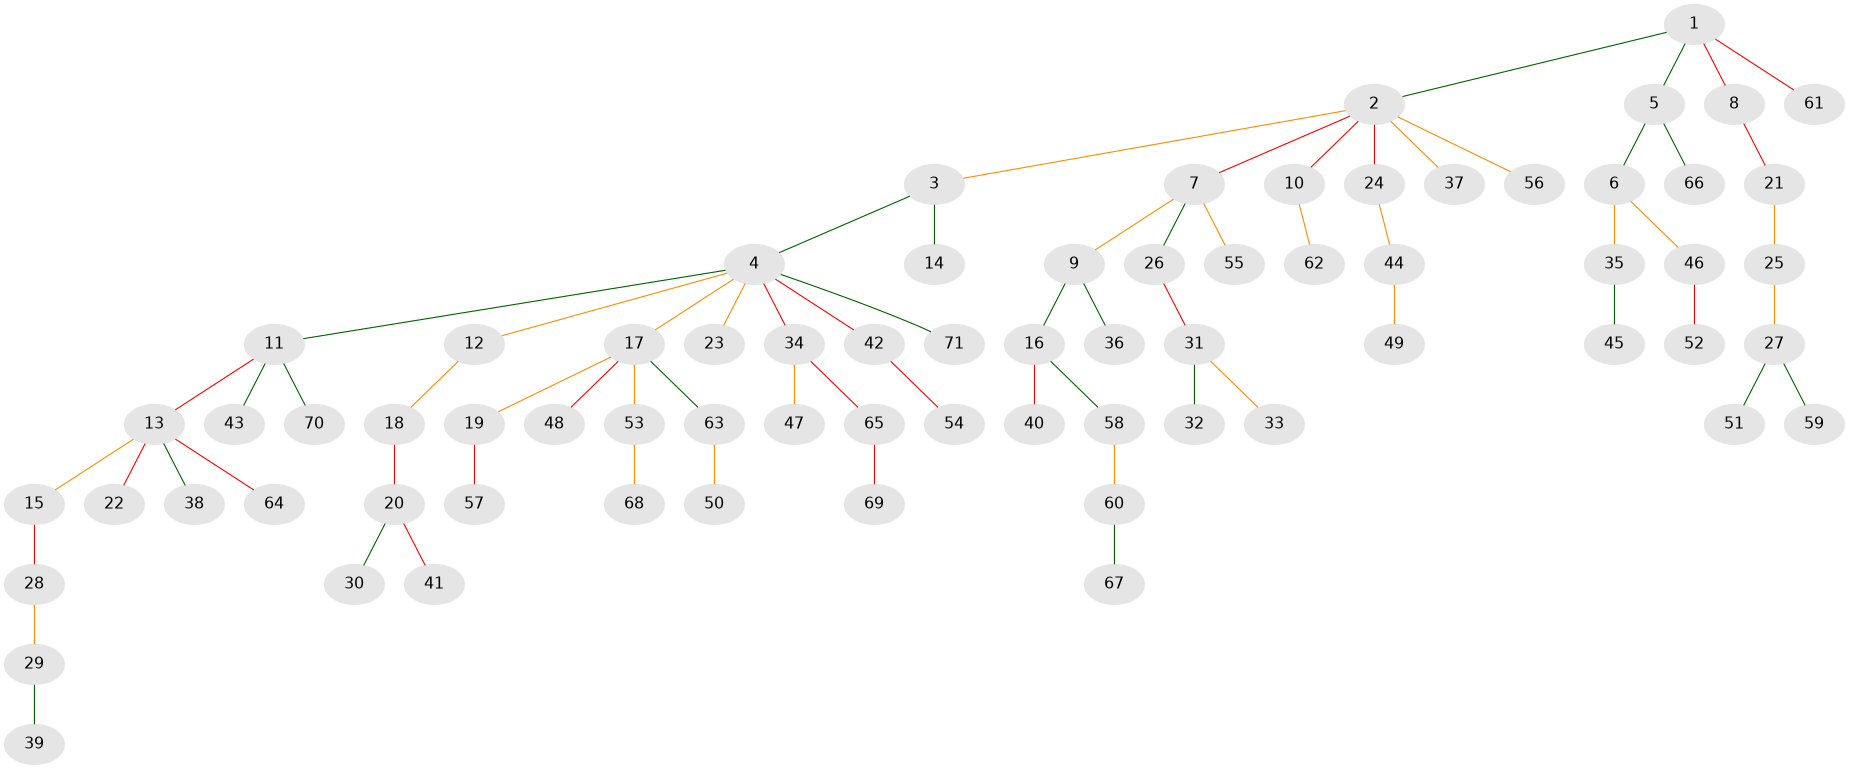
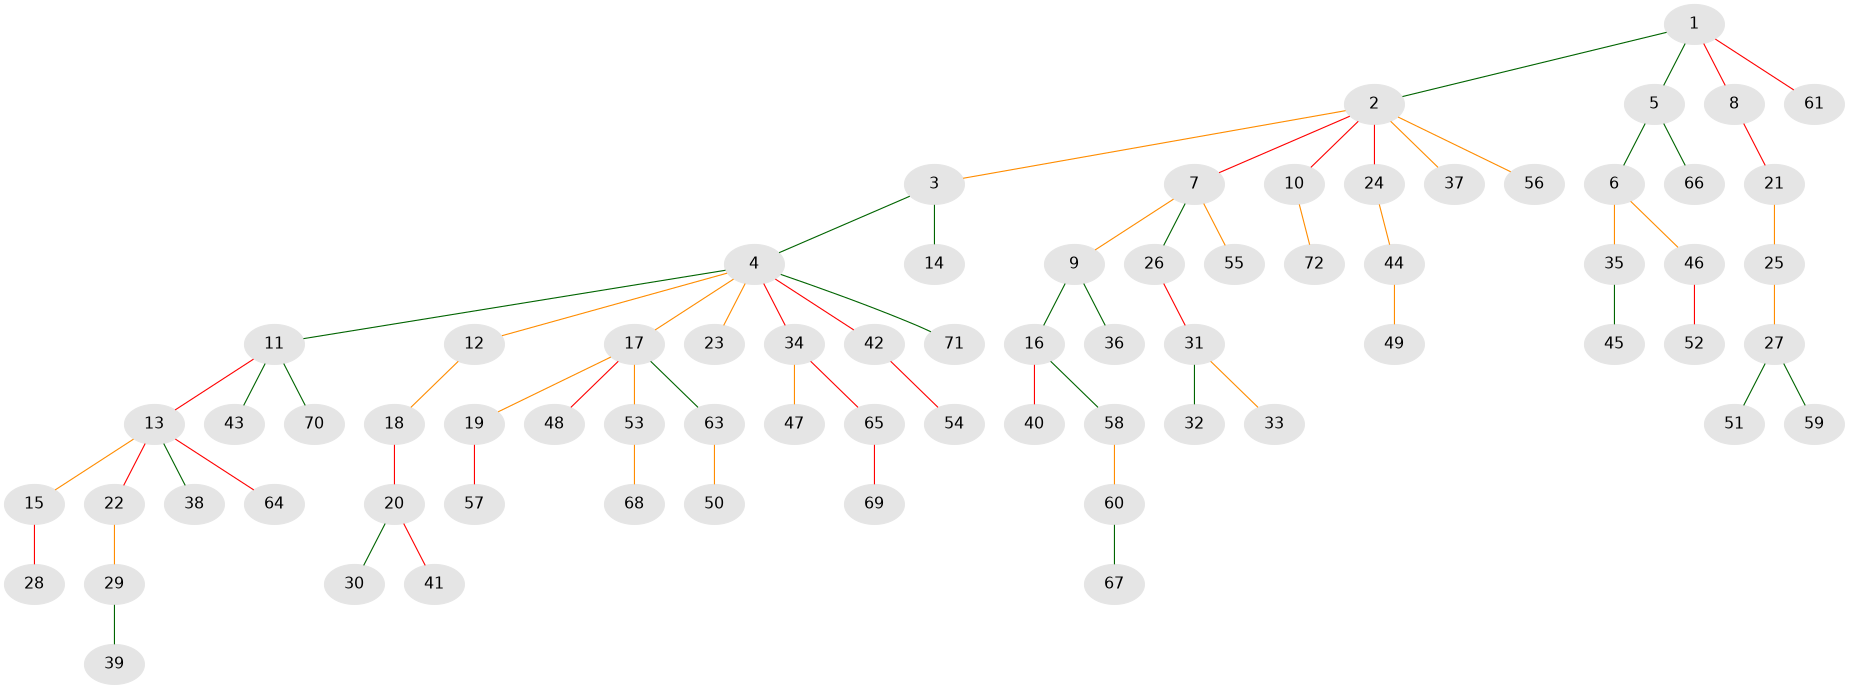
node "62": label "62" -> "72"
edge "28" -- "29": now "22" -- "29"
